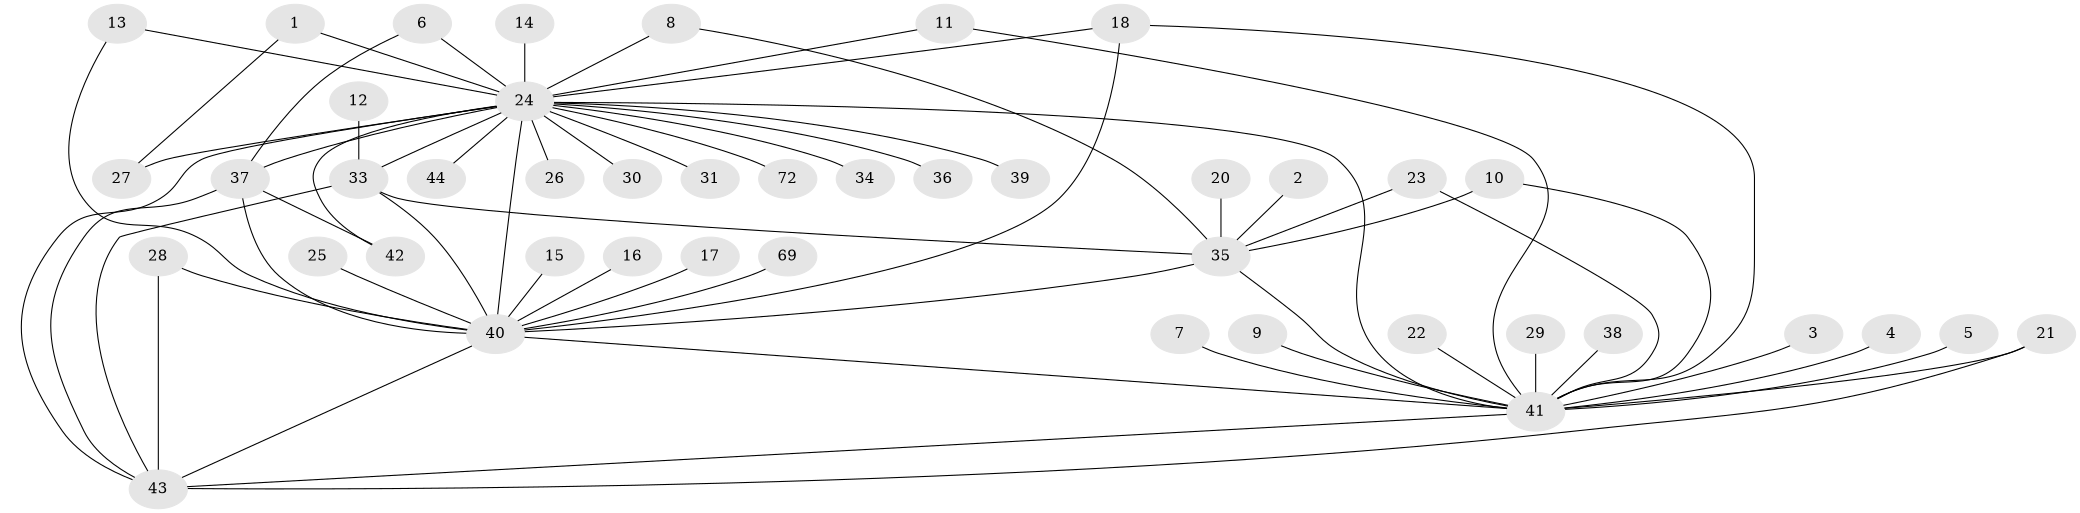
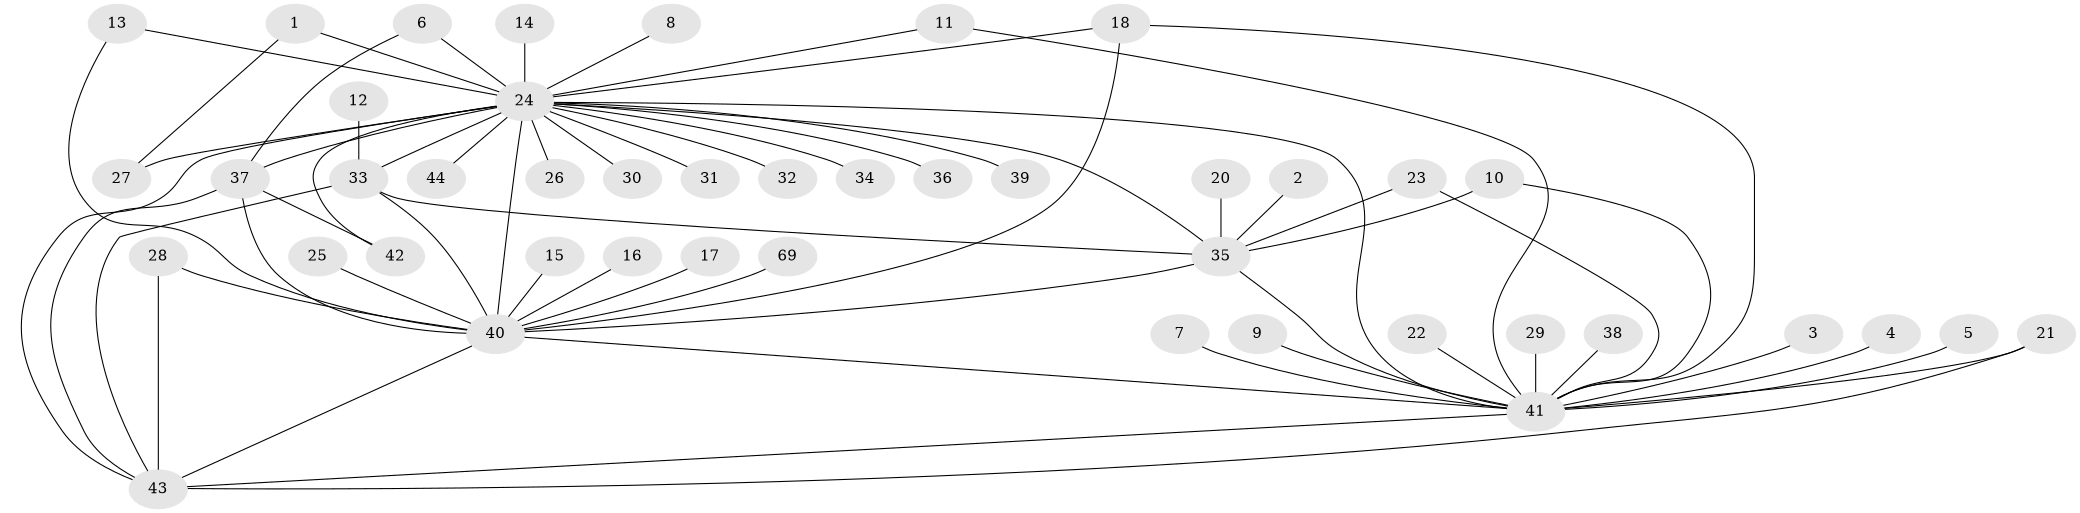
edge "8" -- "35": now "24" -- "35"
node "72": label "72" -> "32"
